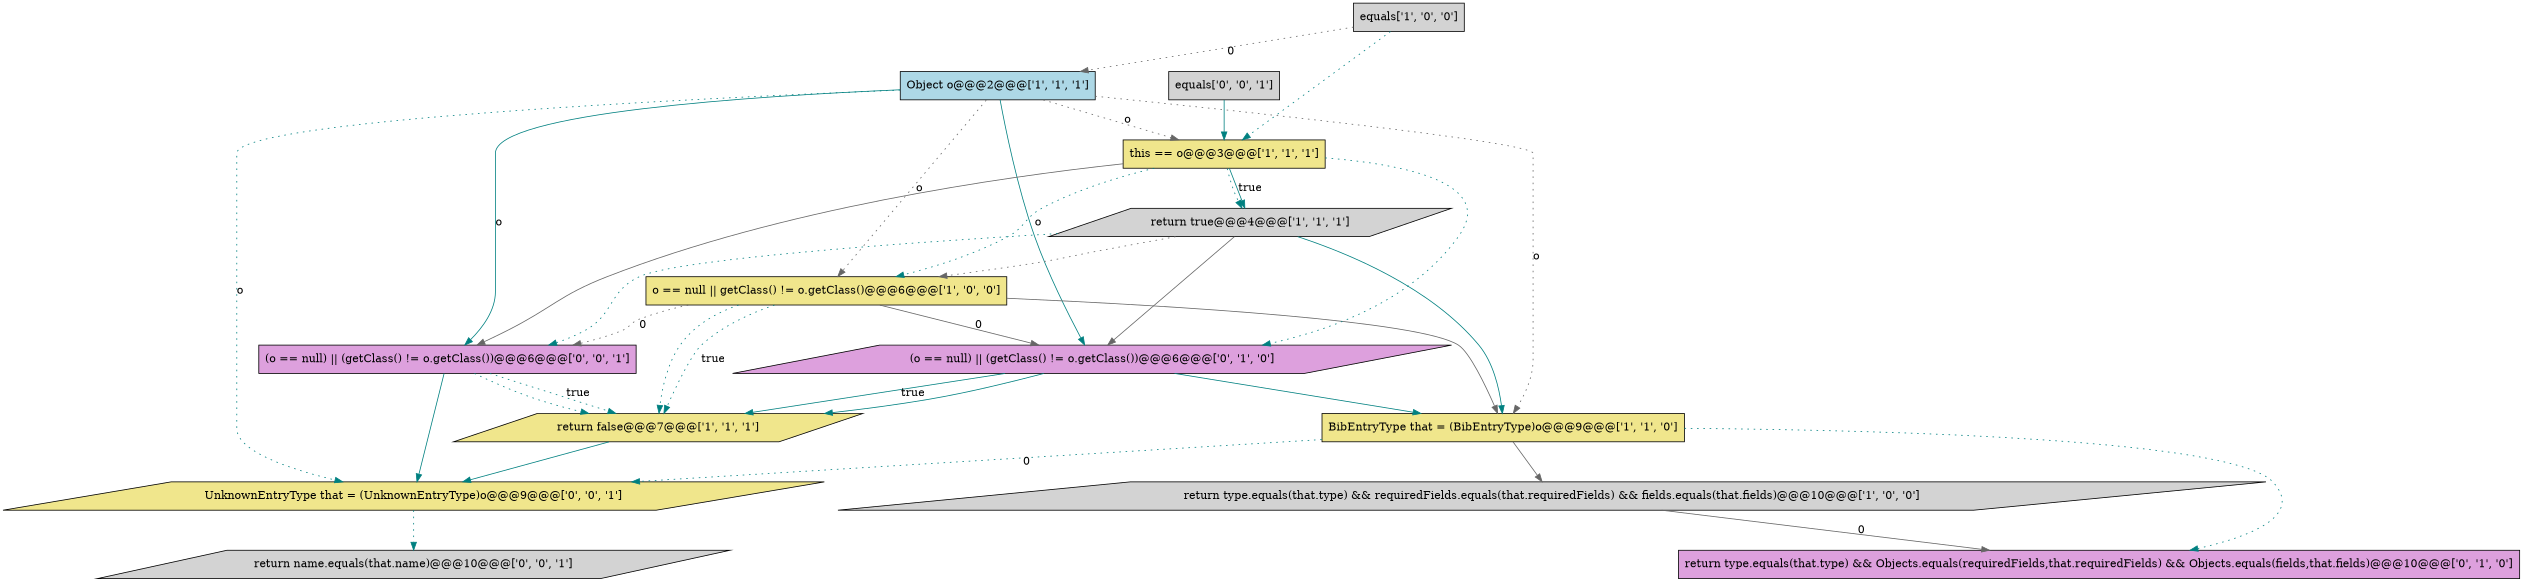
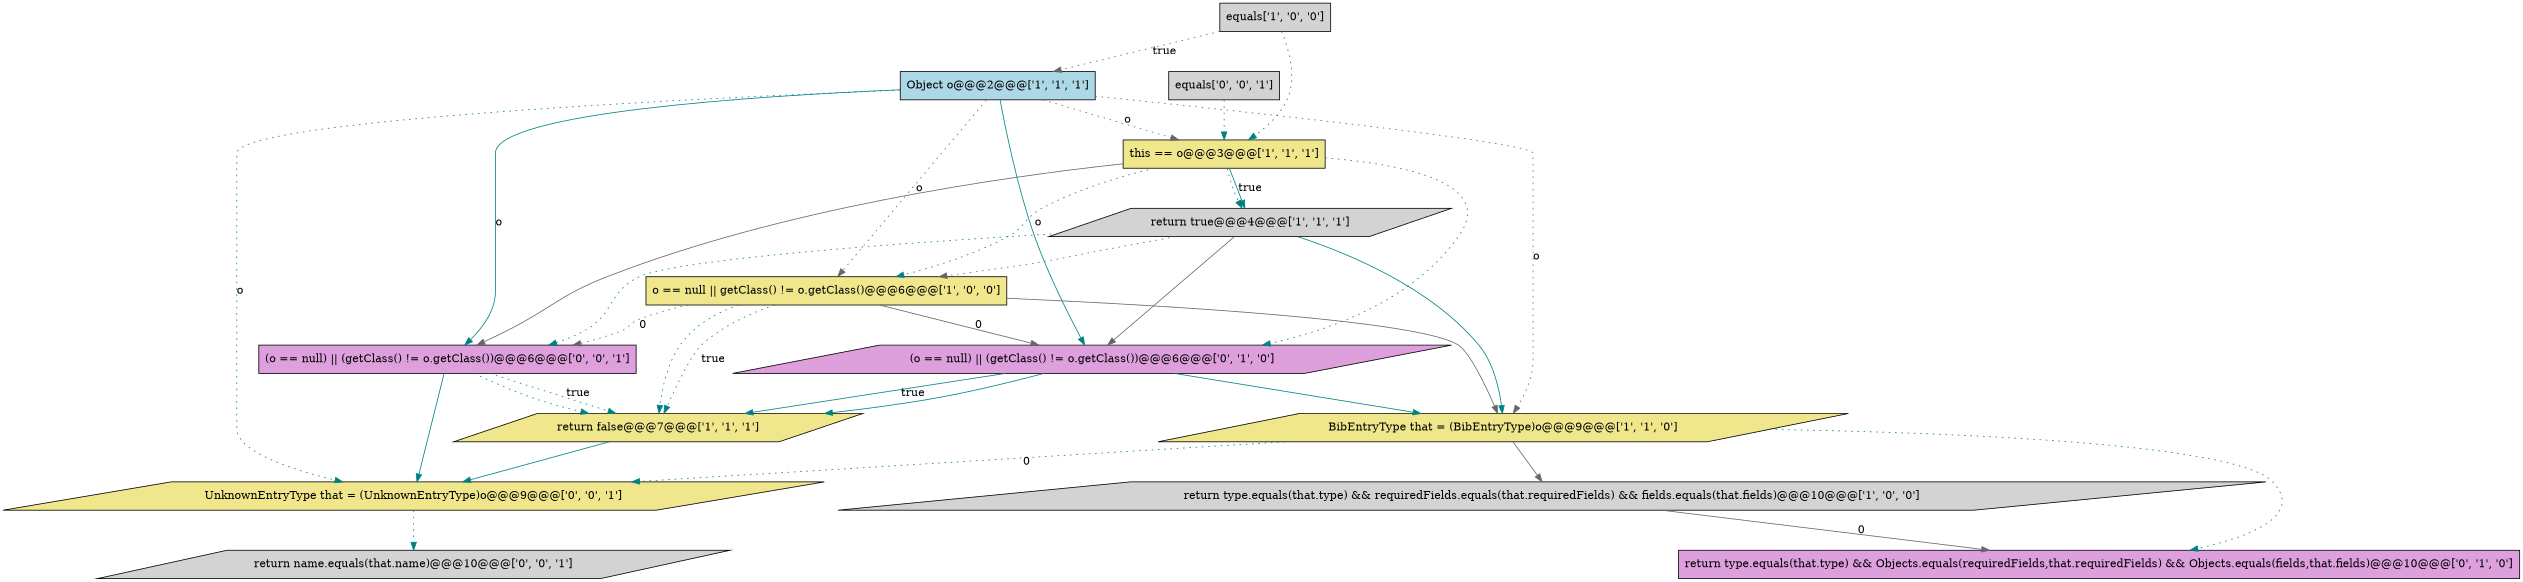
edge "equals['1', '0', '0']" -> "Object o@@@2@@@['1', '1', '1']": label "0" -> "true"
edge "equals['0', '0', '1']" -> "this == o@@@3@@@['1', '1', '1']": style solid -> dotted
node "BibEntryType that = (BibEntryType)o@@@9@@@['1', '1', '0']": shape box -> parallelogram
